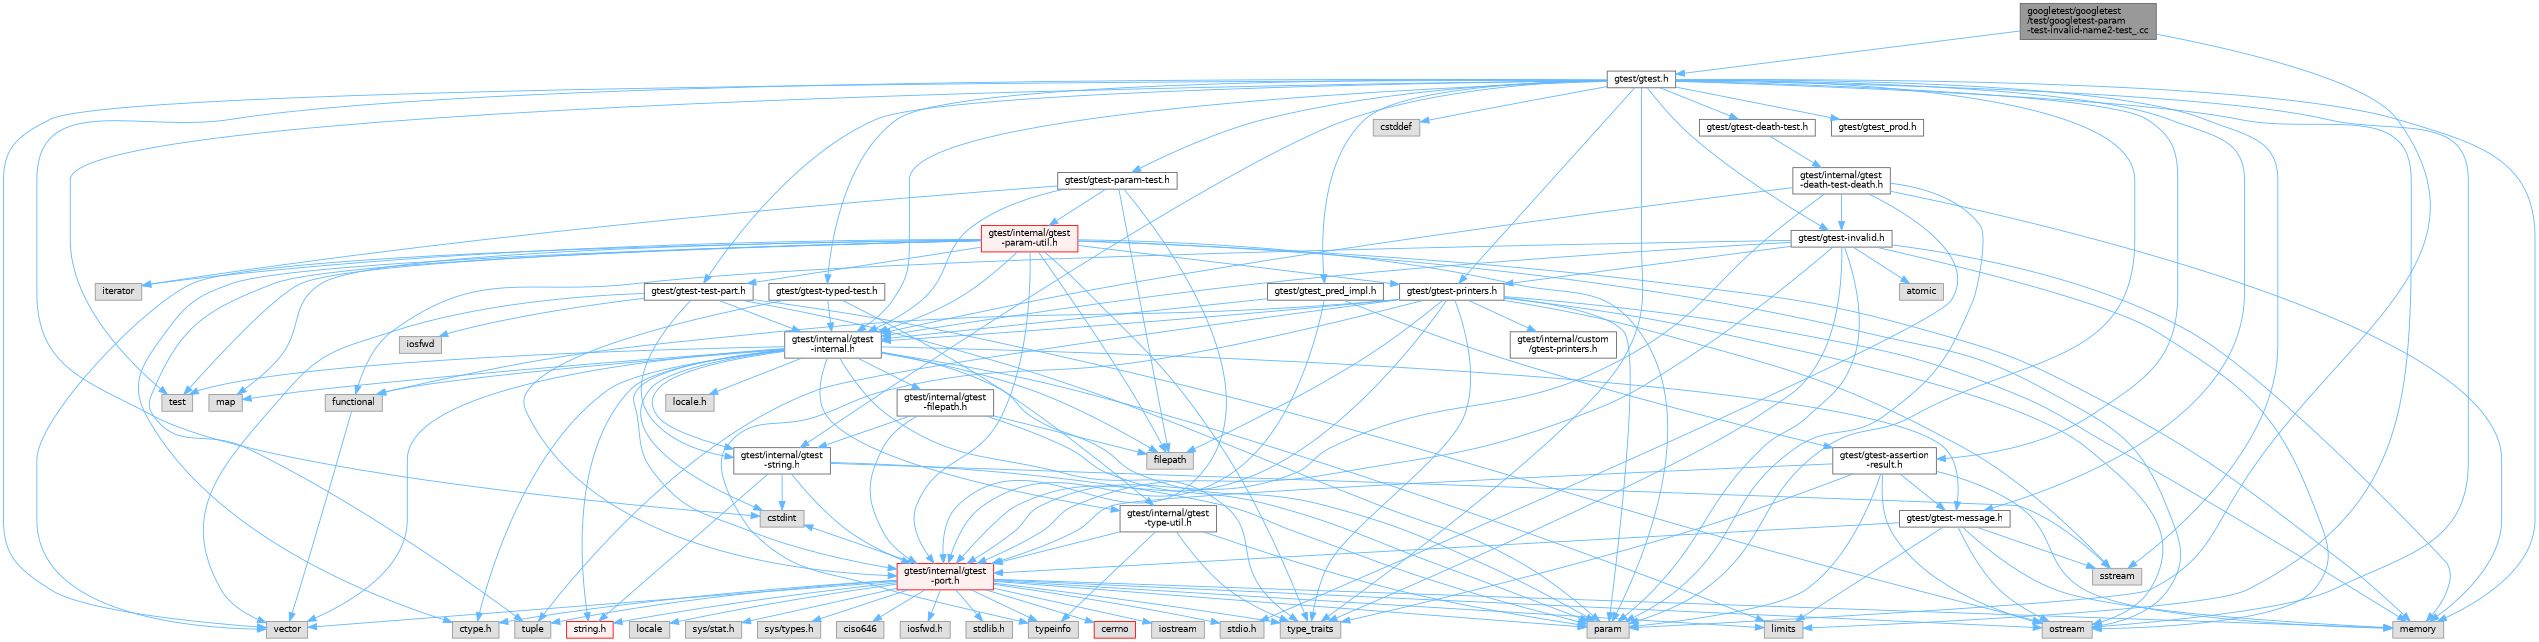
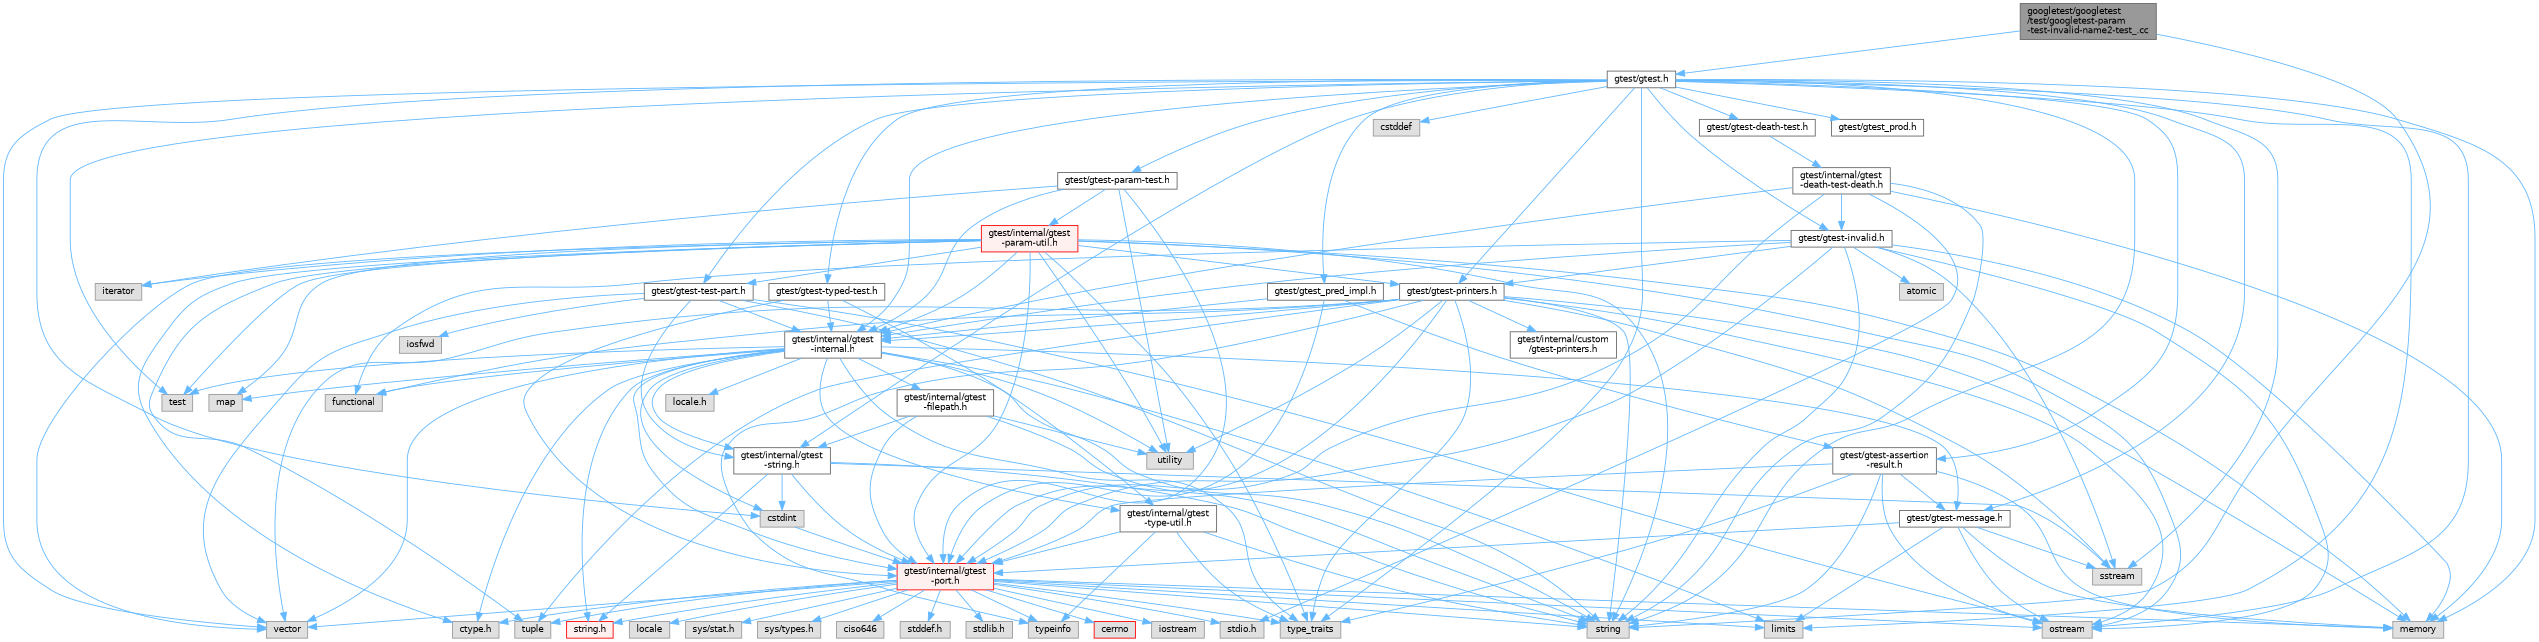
node "filepath": label "filepath" -> "utility"
edge "gtest/gtest-invalid.h" -> "type_traits": now "gtest/gtest-invalid.h" -> "sstream"
edge "functional" -> "vector": now "gtest/gtest-printers.h" -> "vector"
edge "gtest/internal/gtest -port.h" -> "cstdint": reversed
node "iosfwd.h": label "iosfwd.h" -> "stddef.h"
node "param": label "param" -> "string"
